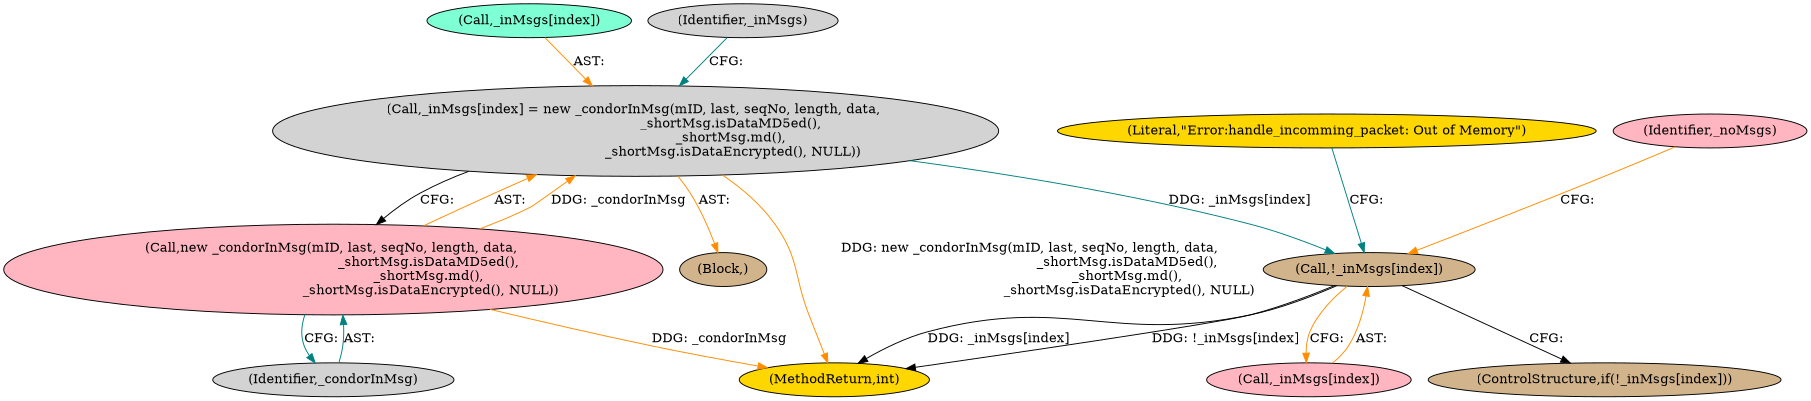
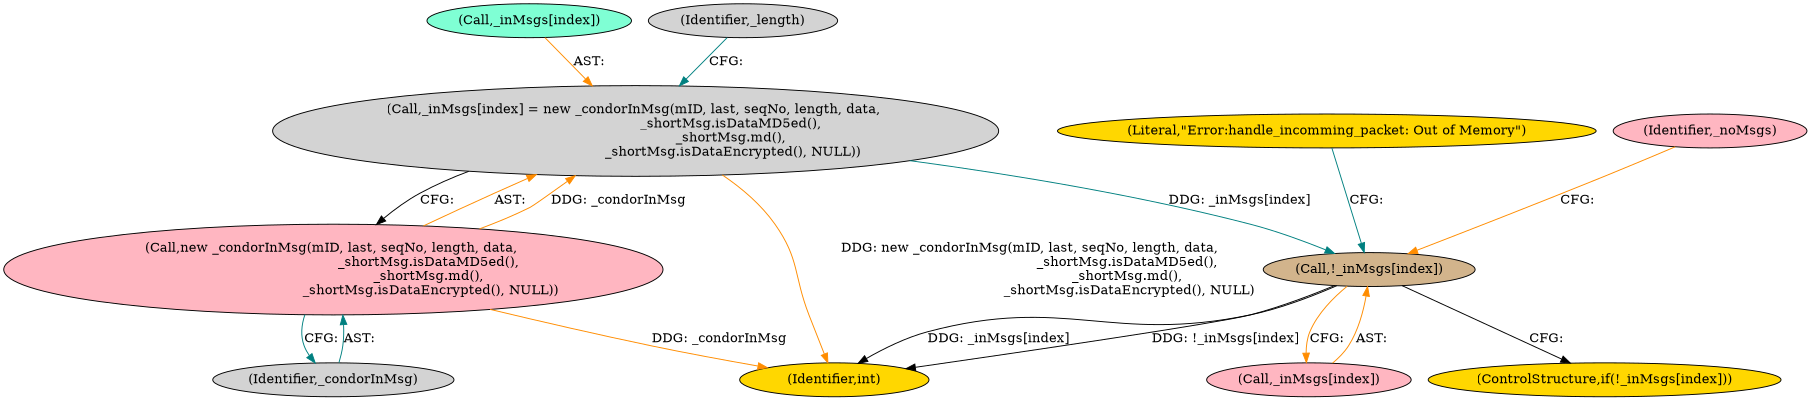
node "(Identifier,_inMsgs)": label "(Identifier,_inMsgs)" -> "(Identifier,_length)"
node "(Block,)": removed
node "(MethodReturn,int)": label "(MethodReturn,int)" -> "(Identifier,int)"
node "(ControlStructure,if(!_inMsgs[index]))": fillcolor tan -> gold
